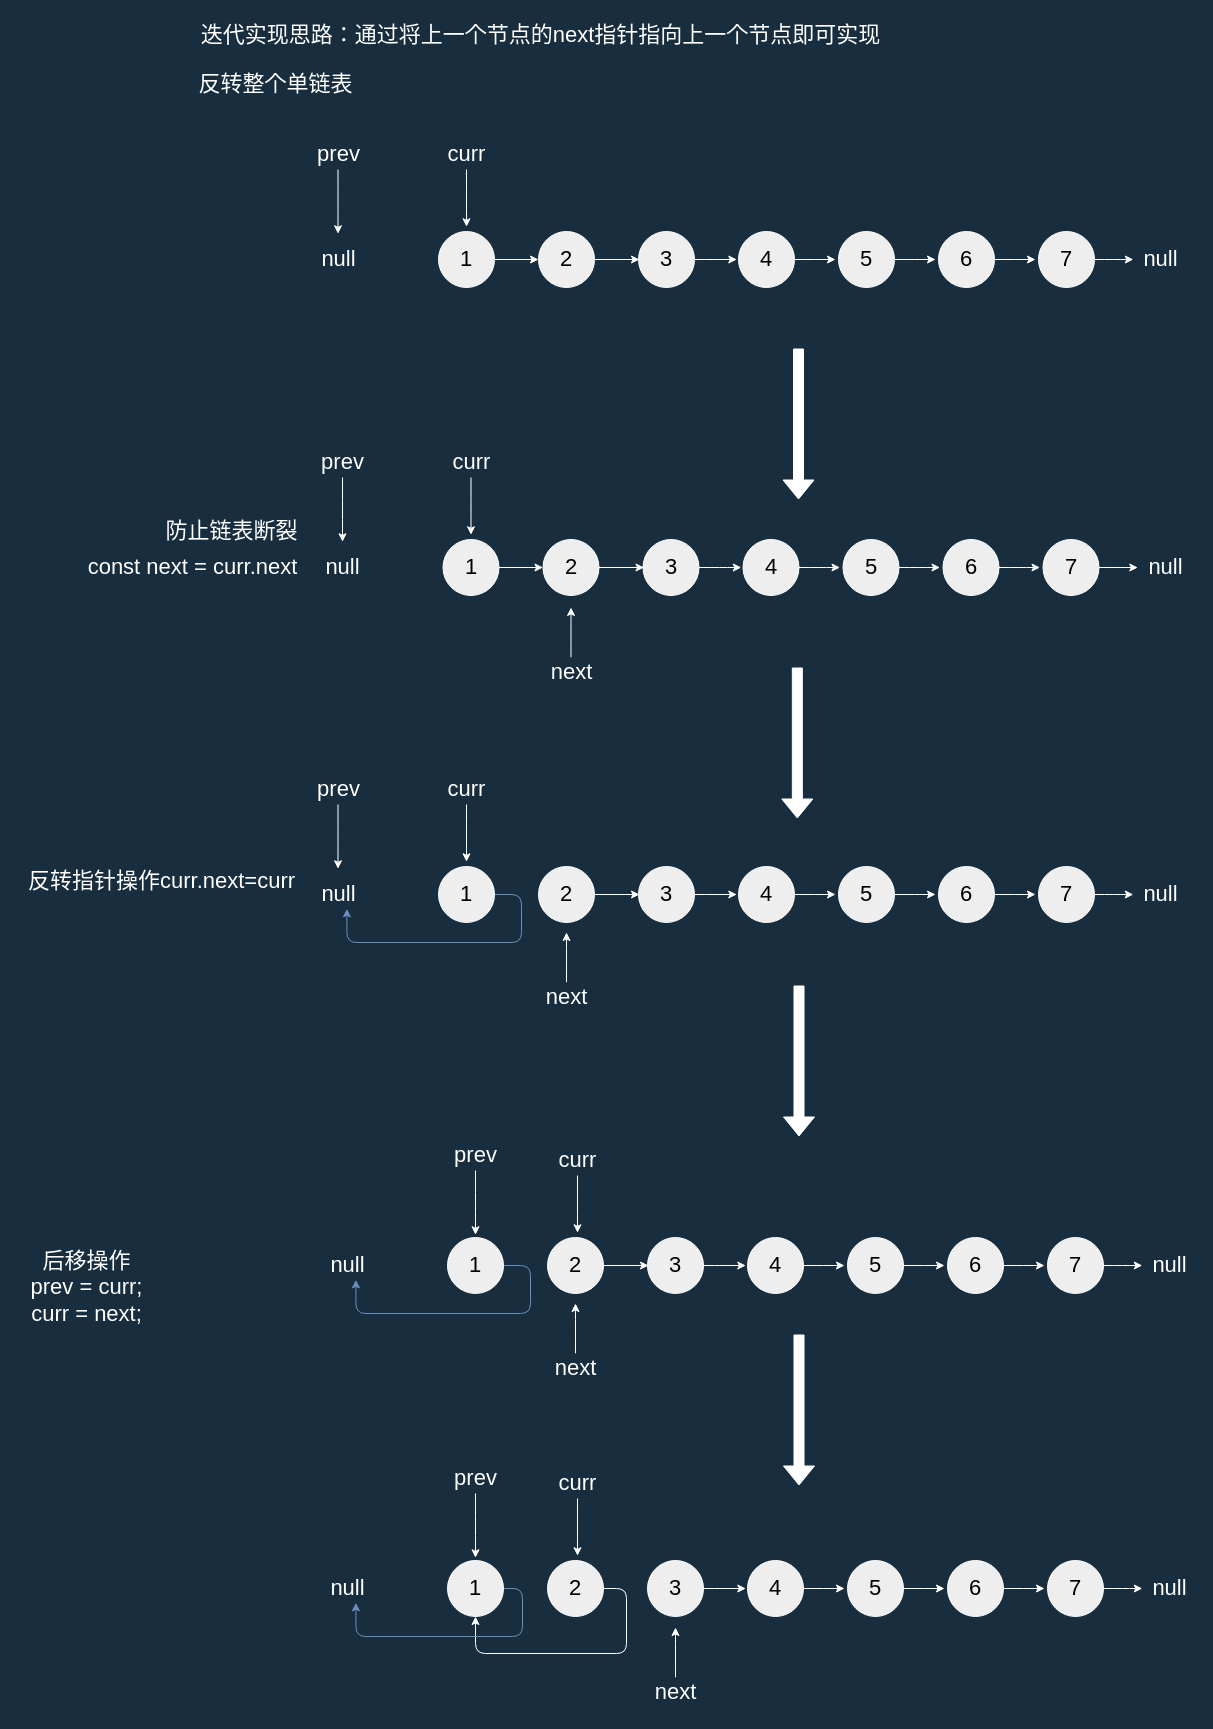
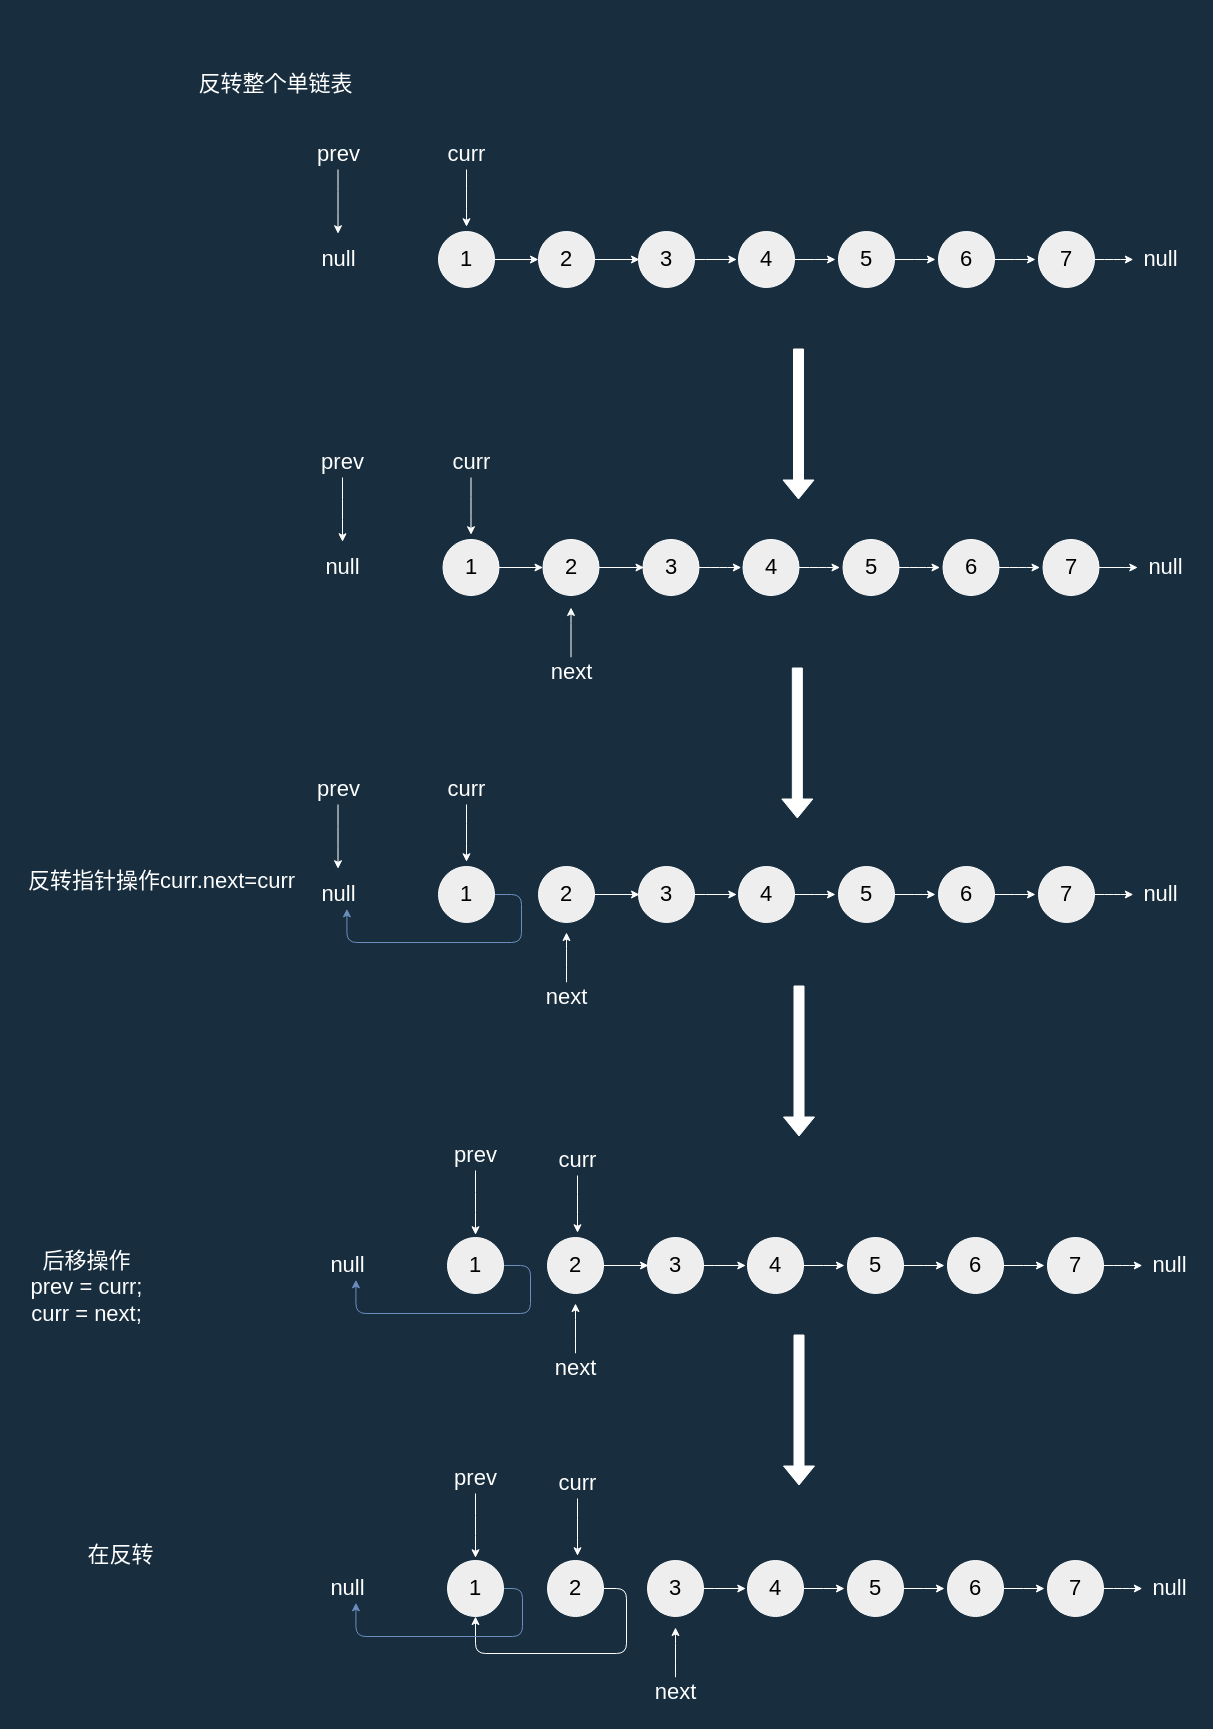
node "迭代实现思路：通过将上一个节点的next指针指向上一个节点即可实现": removed
node "防止链表断裂": removed
node "const next = curr.next": removed
node "在反转": added
